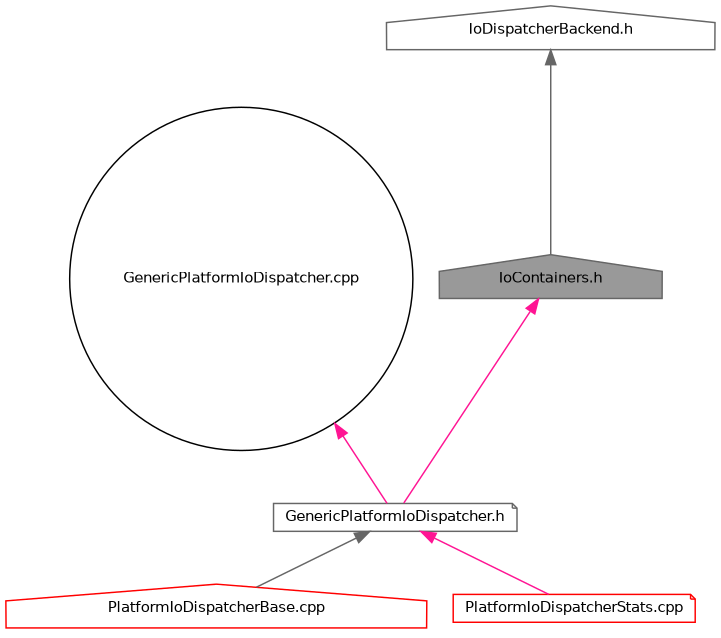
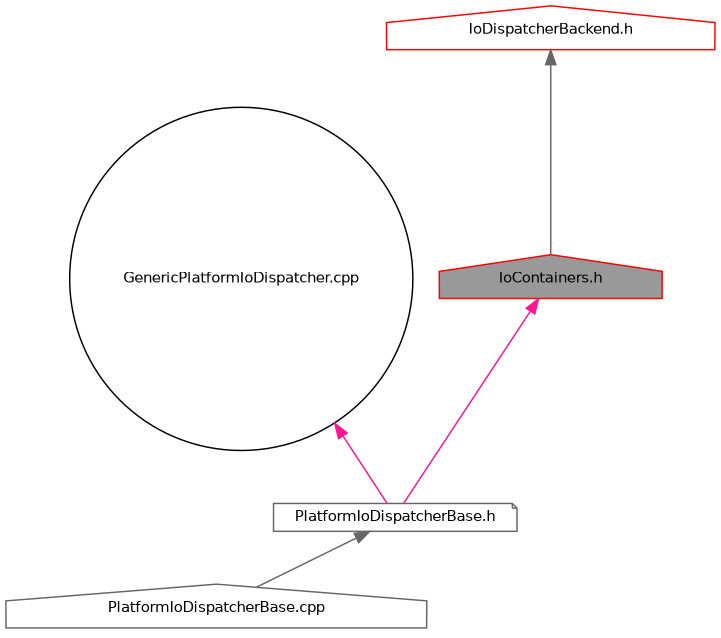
node "IoDispatcherBackend.h": color gray40 -> red
node "IoContainers.h": color gray40 -> red
node "GenericPlatformIoDispatcher.h": label "GenericPlatformIoDispatcher.h" -> "PlatformIoDispatcherBase.h"
node "PlatformIoDispatcherBase.cpp": color red -> gray40
node "PlatformIoDispatcherStats.cpp": removed
